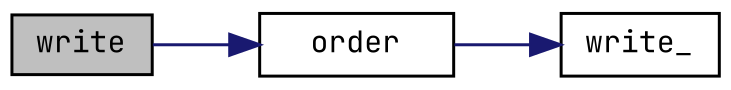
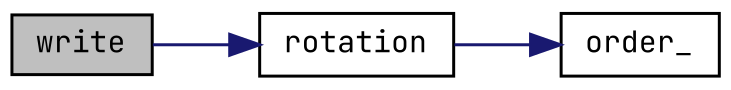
node "order": label "order" -> "rotation"
node "write_": label "write_" -> "order_"
